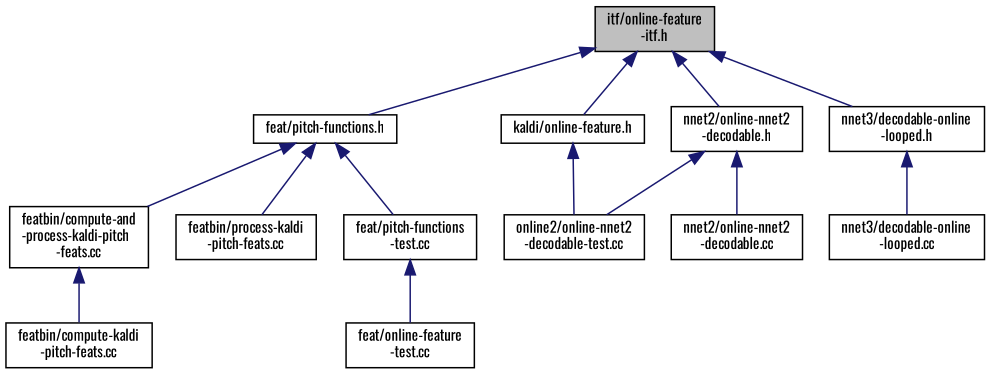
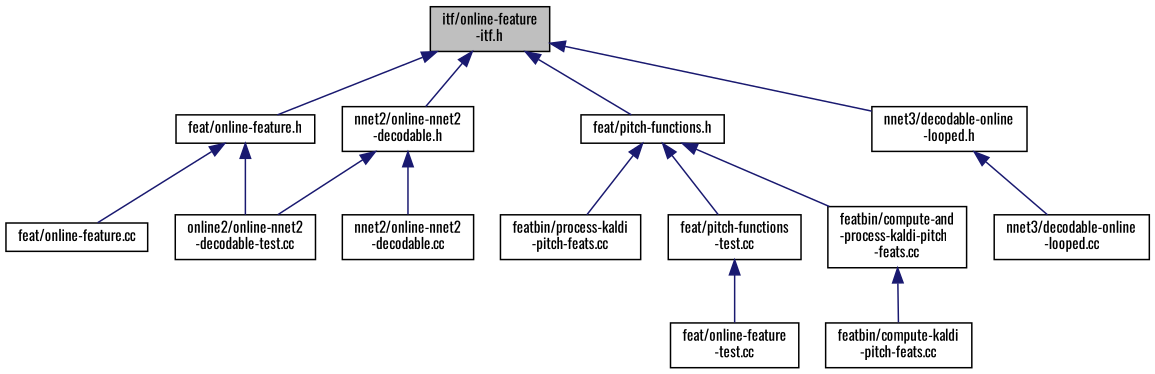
node "kaldi/online-feature.h": label "kaldi/online-feature.h" -> "feat/online-feature.h"
node "feat/online-feature.cc": added
